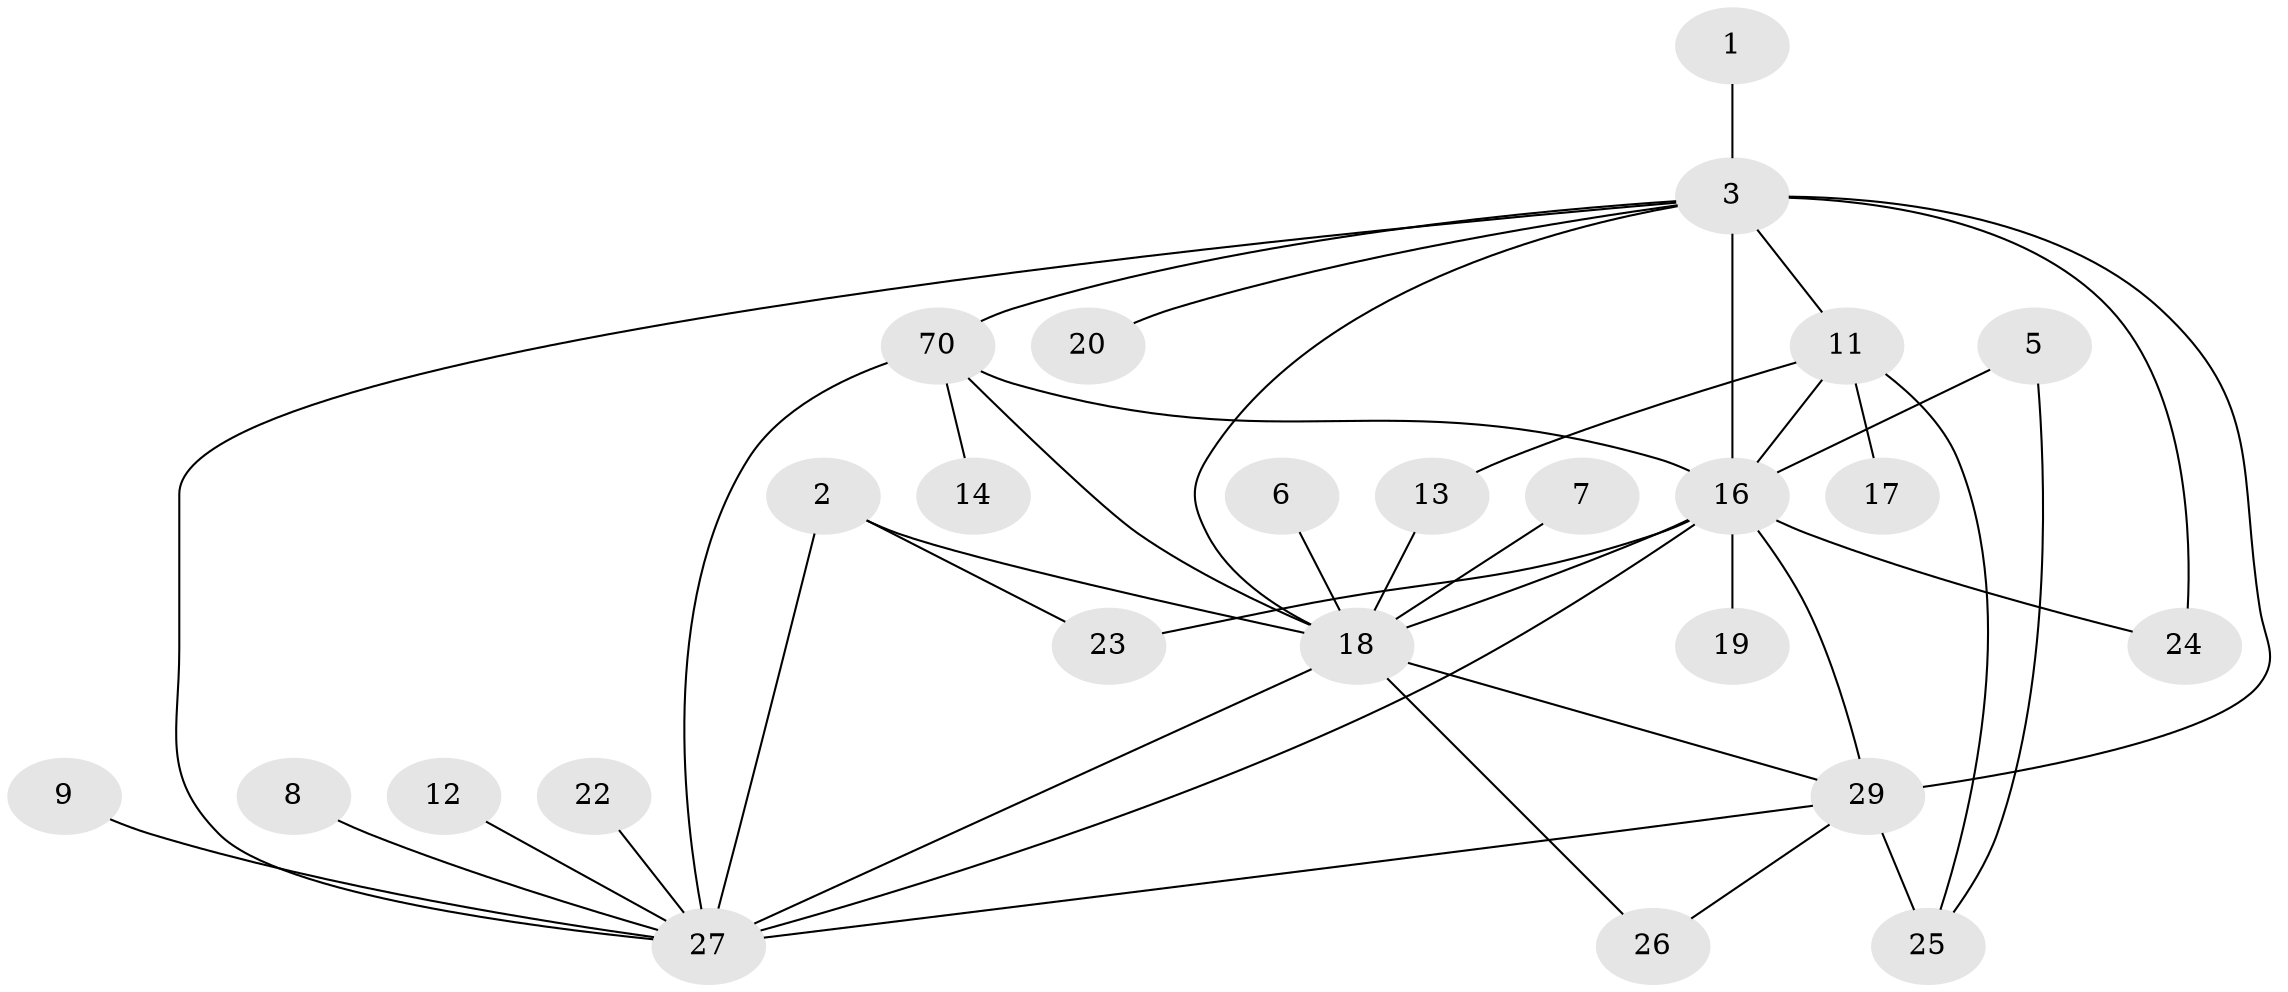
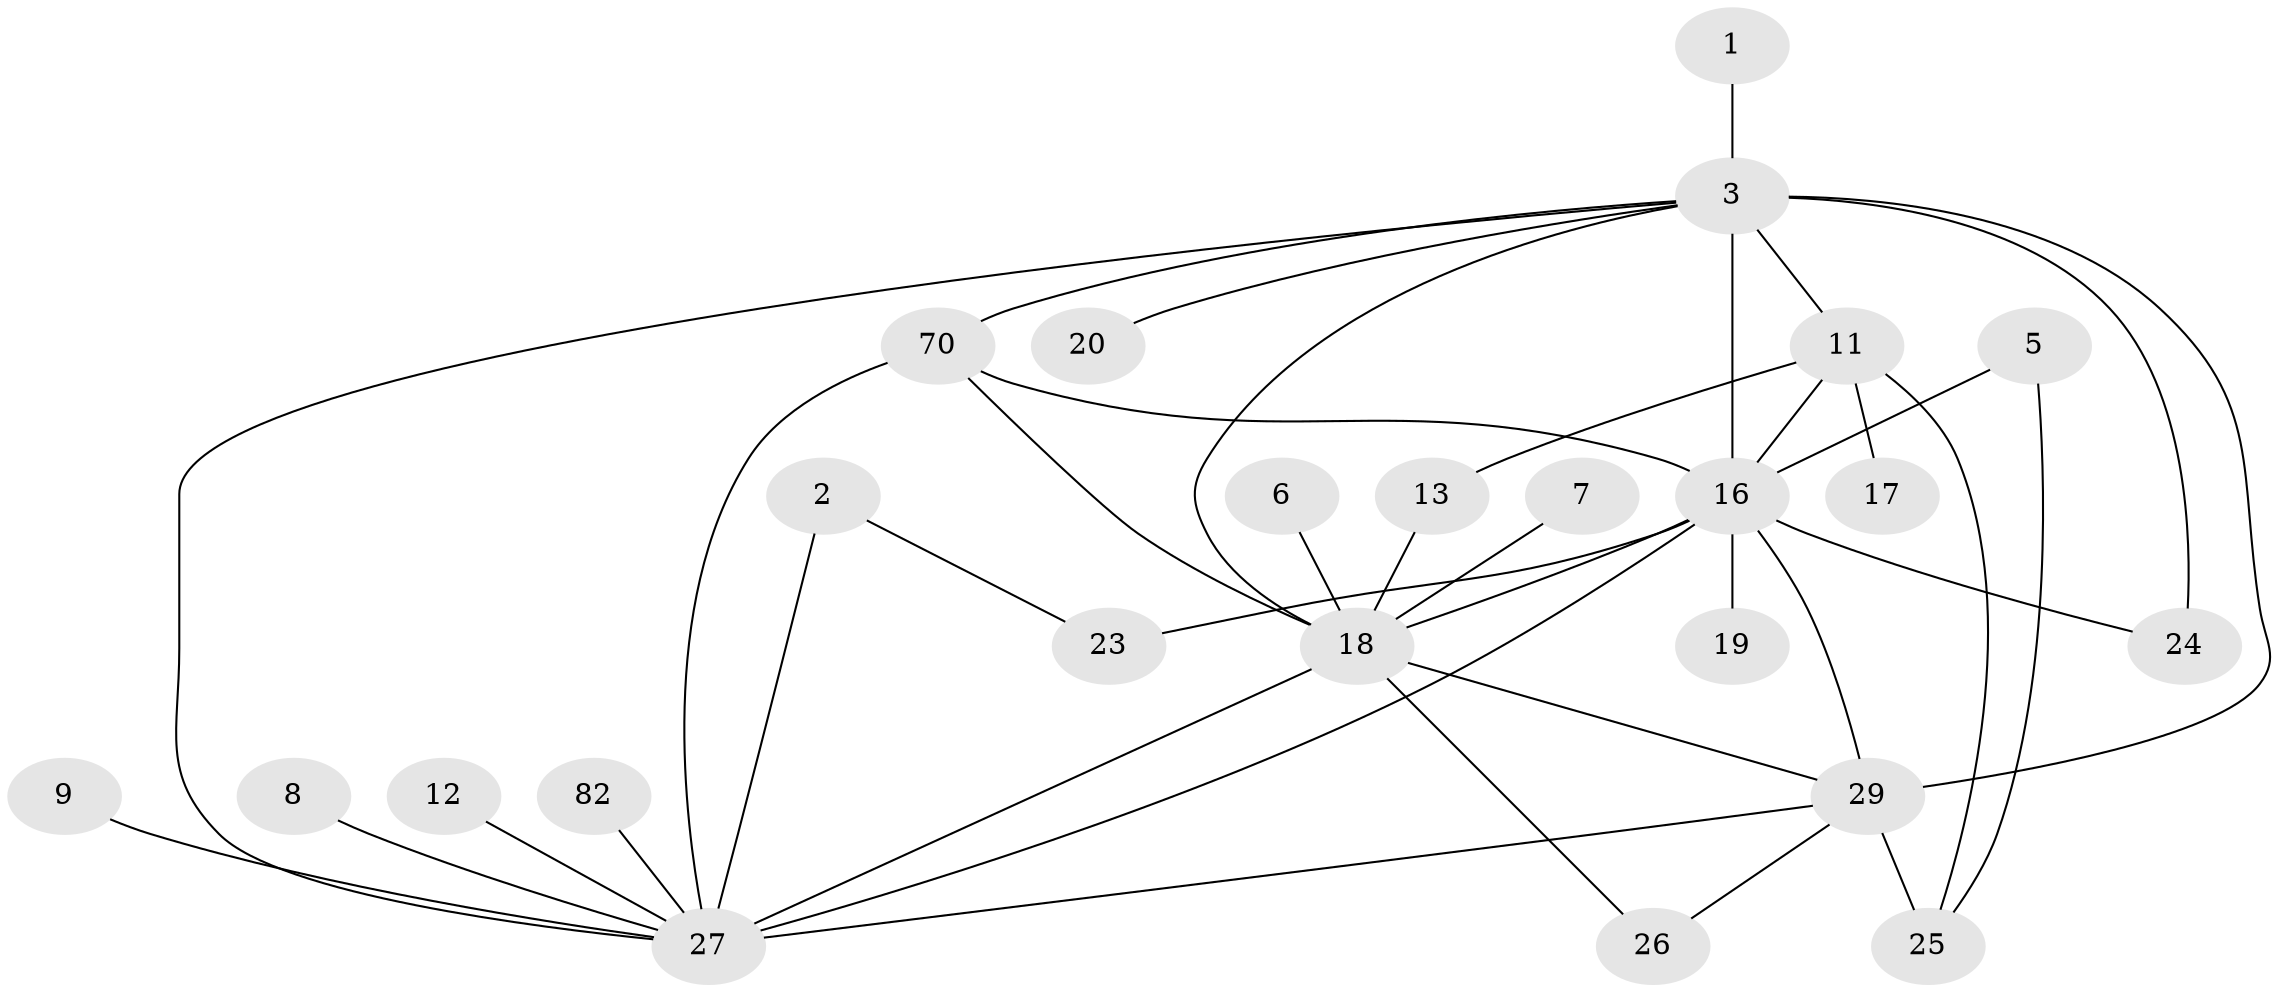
node "14": removed
edge "2" -- "18": removed
node "22": label "22" -> "82"
